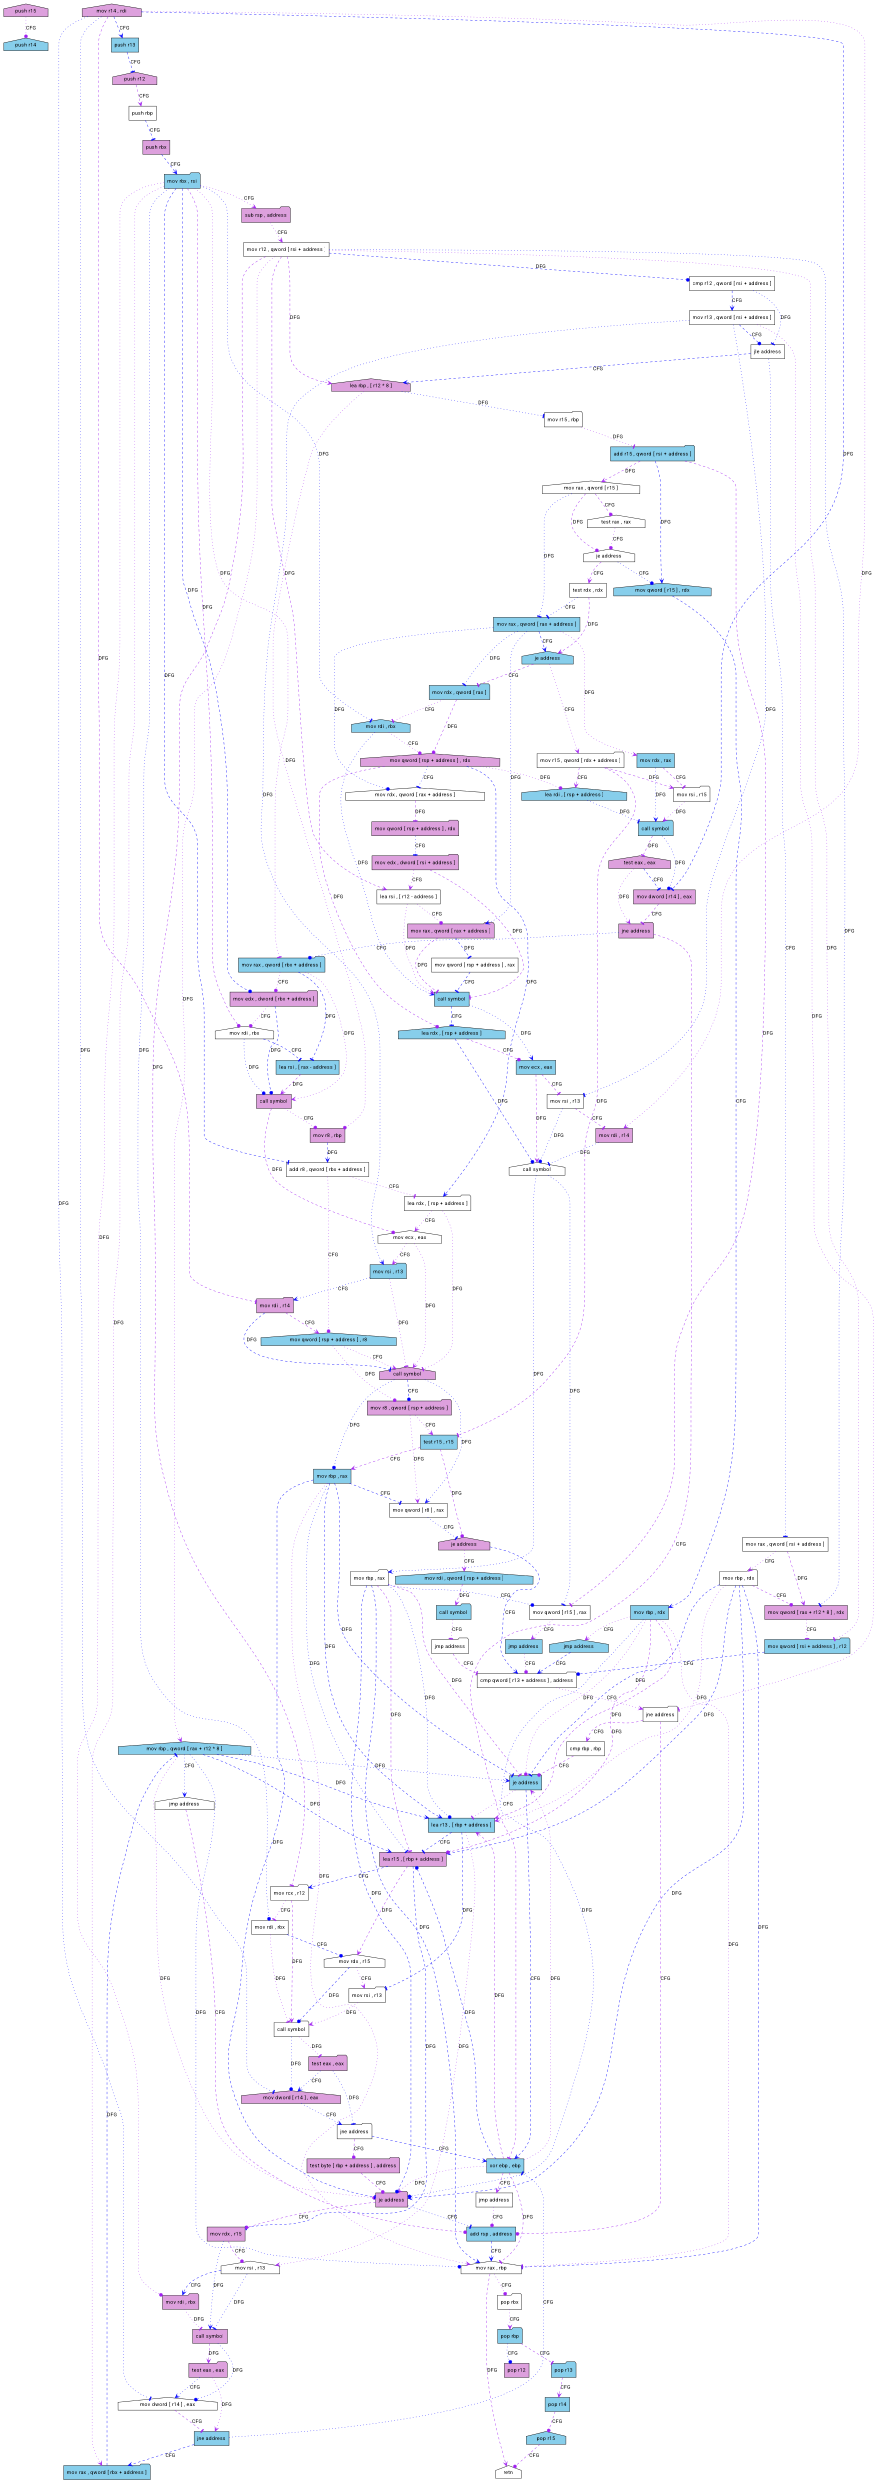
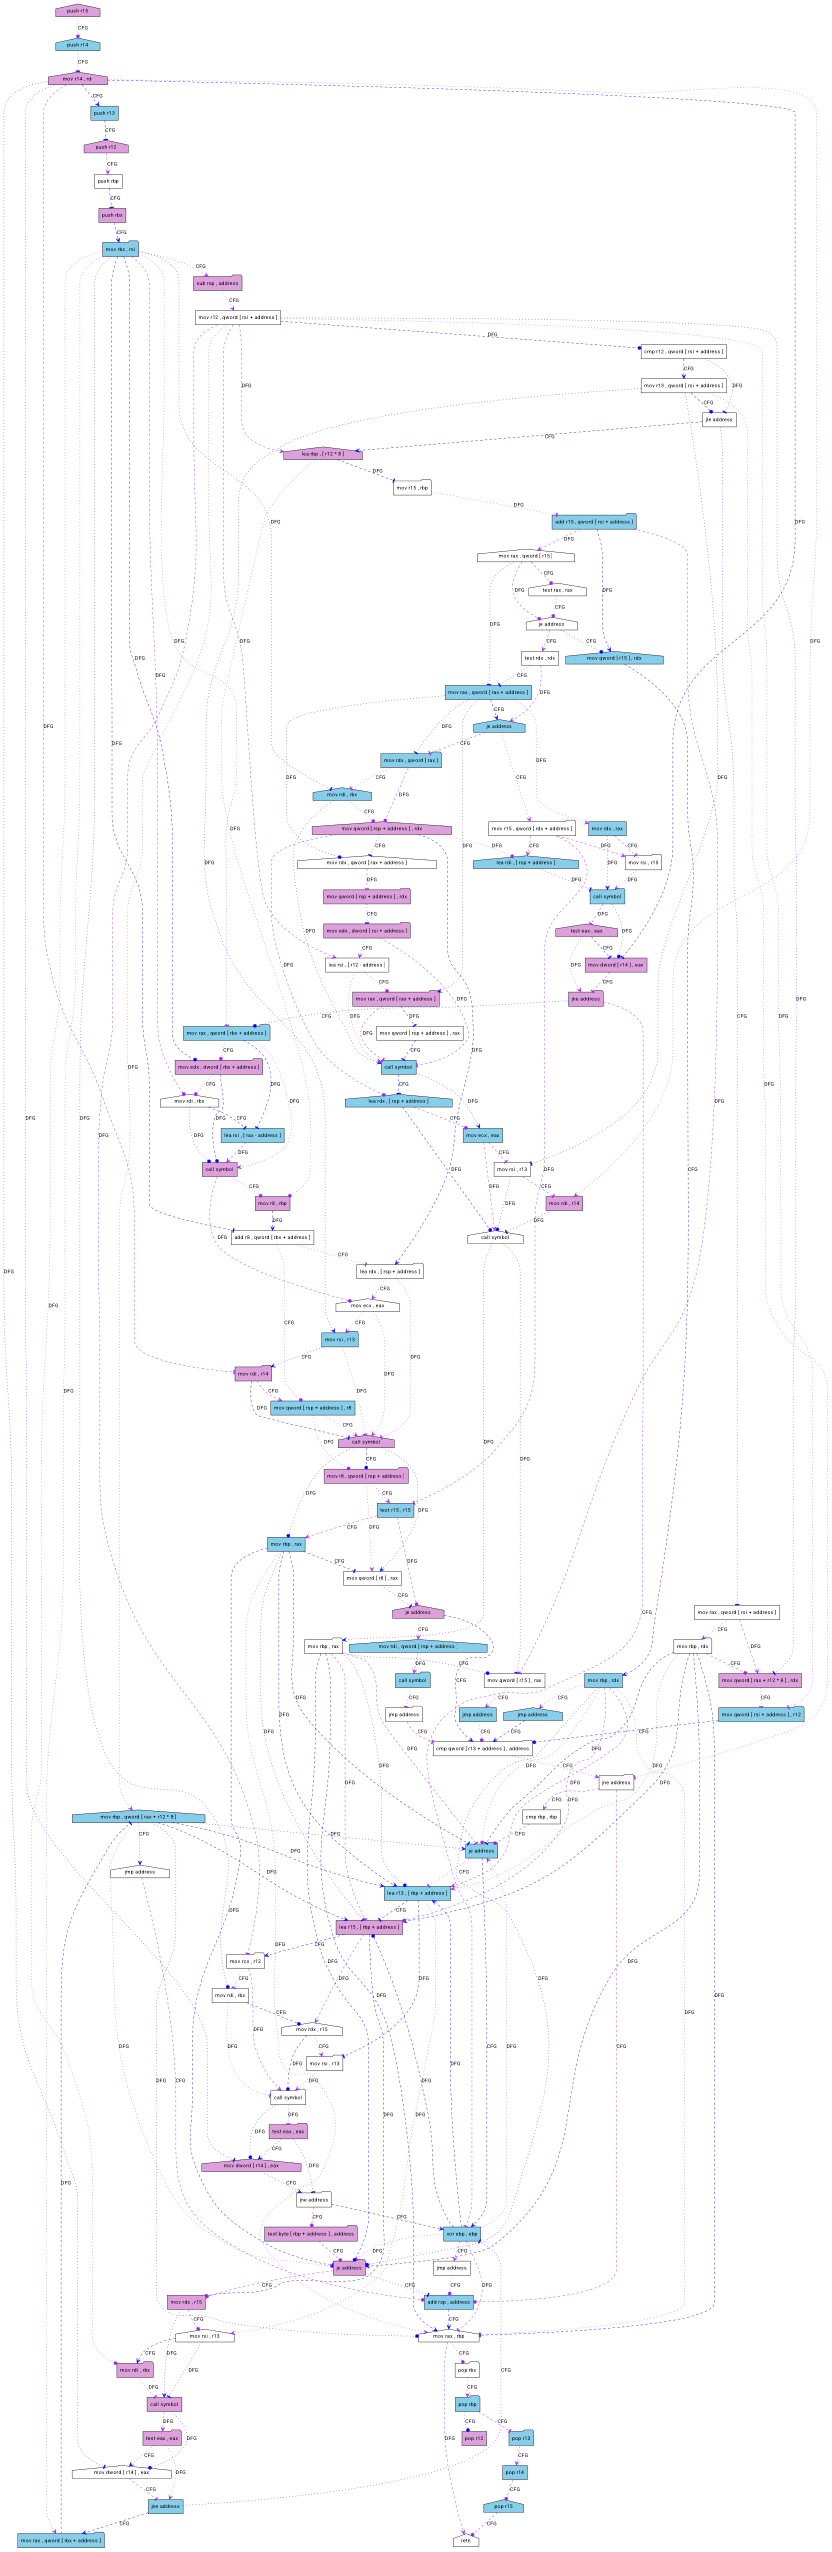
edge "push r14" -> "mov r14 , rdi": added, label "CFG"
edge "lea rbp , [ r12 * 8 ]" -> "mov r15 , rbp": style dotted -> dashed
node "mov qword [ rsp + address ] , r8": shape house -> box
edge "xor ebp , ebp" -> "lea r13 , [ rbp + address ]": color purple -> blue
